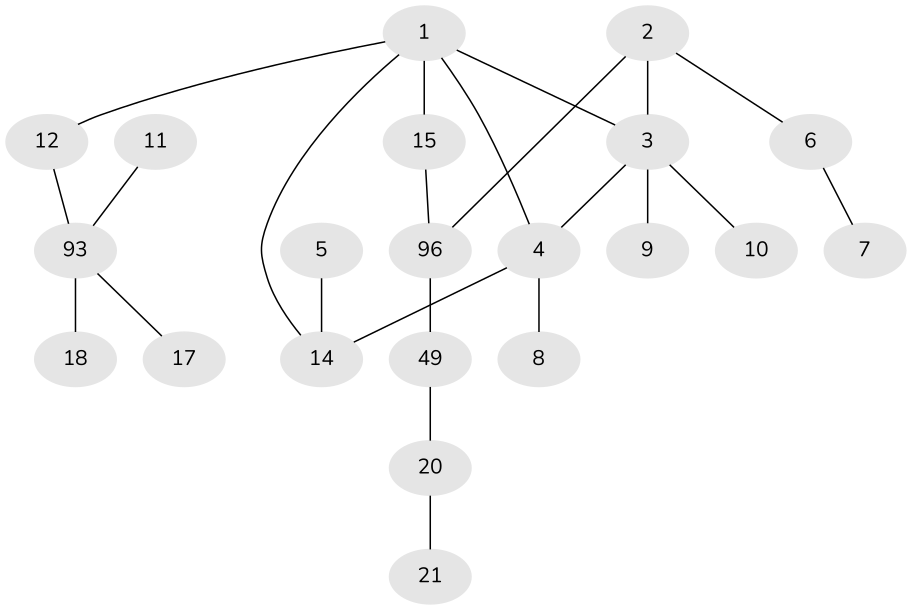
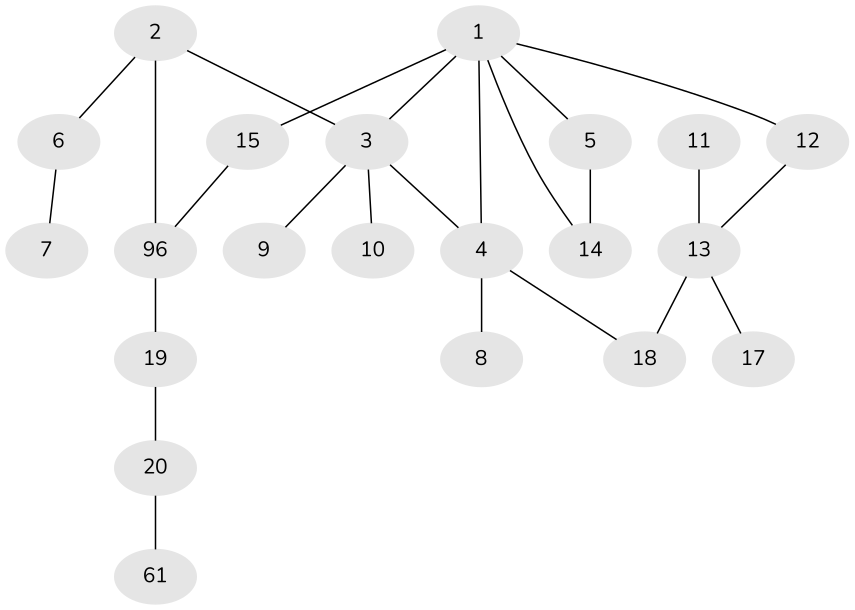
edge "1" -- "5": added
node "93": label "93" -> "13"
edge "4" -- "14": now "4" -- "18"
node "49": label "49" -> "19"
node "21": label "21" -> "61"
